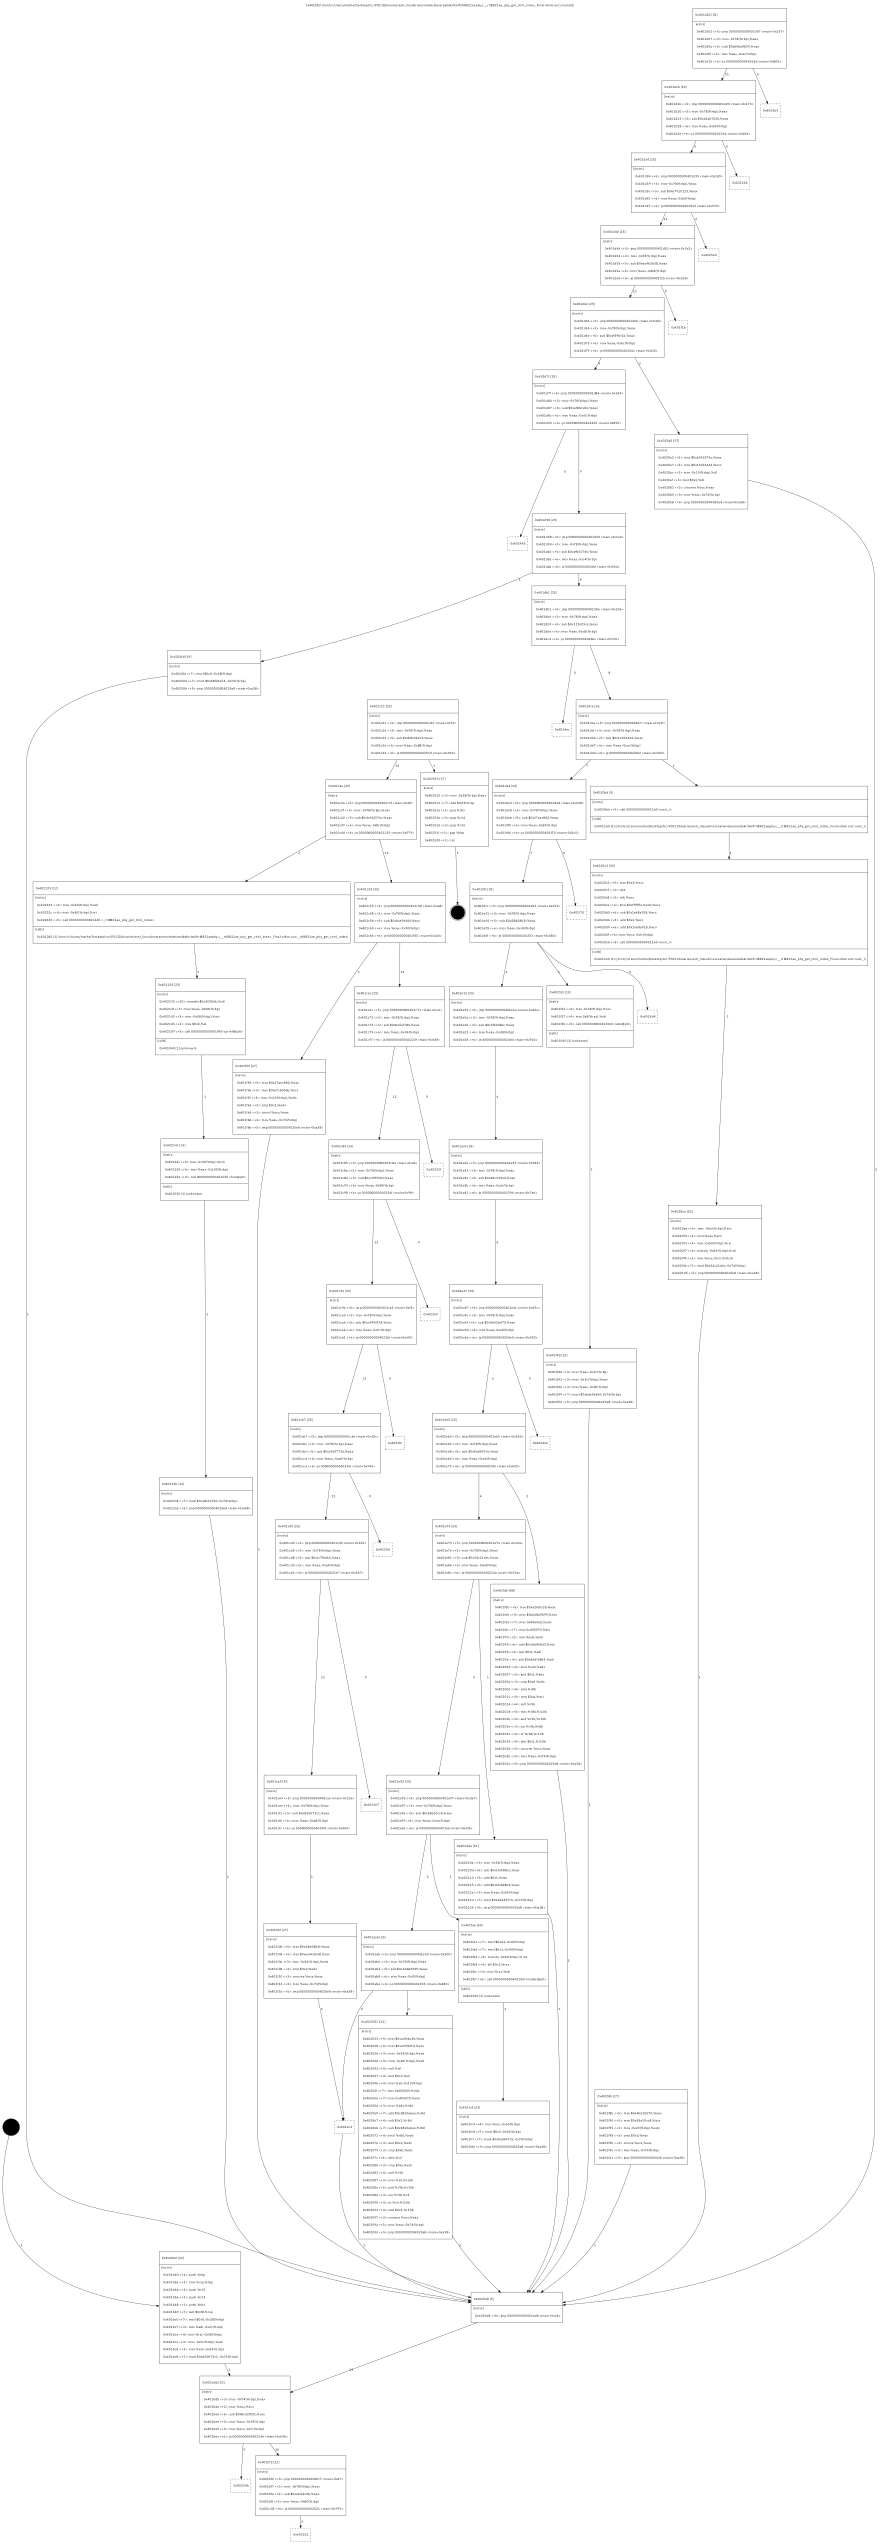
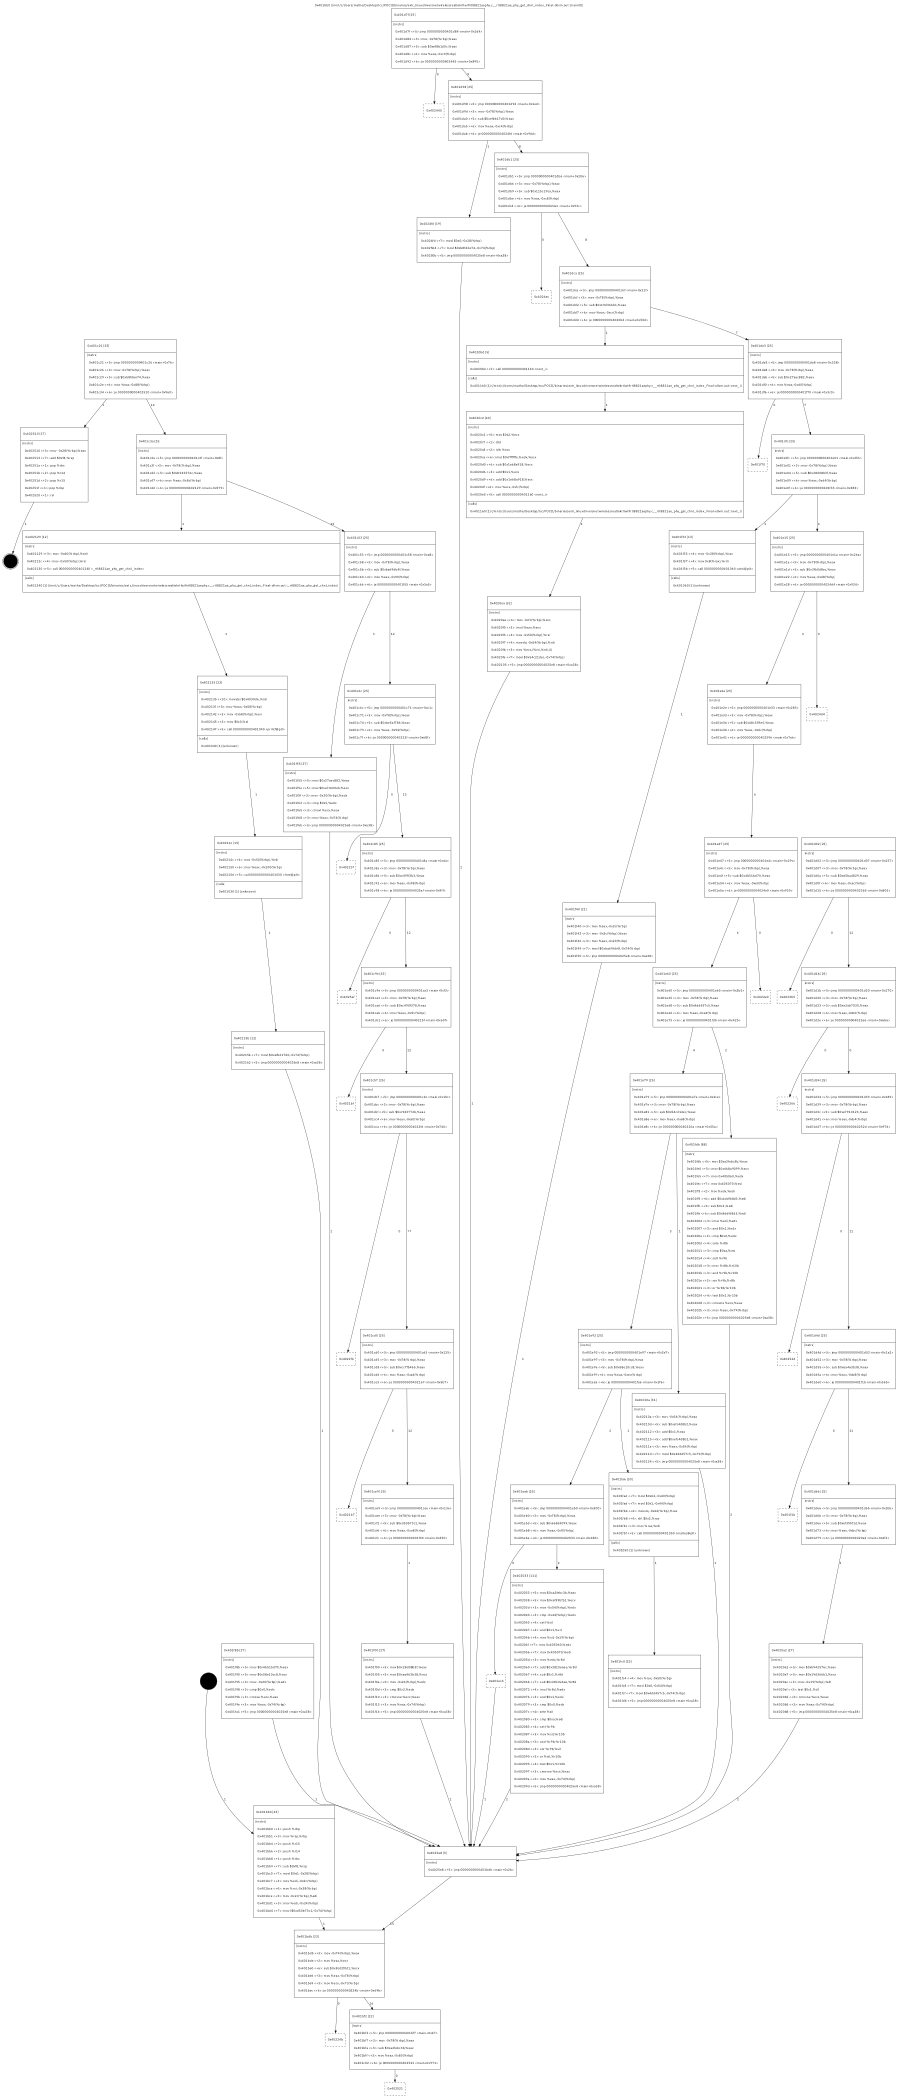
edge "0x401d66 [25]" -> "0x401d7f [25]": removed, label "9"
edge "0x401dfc [25]" -> "0x4024d4": now "0x401e15 [25]" -> "0x4024d4"
edge "0x401f00 [27]" -> "0x401ec4": now "0x401f00 [27]" -> "0x4025e8 [5]"
